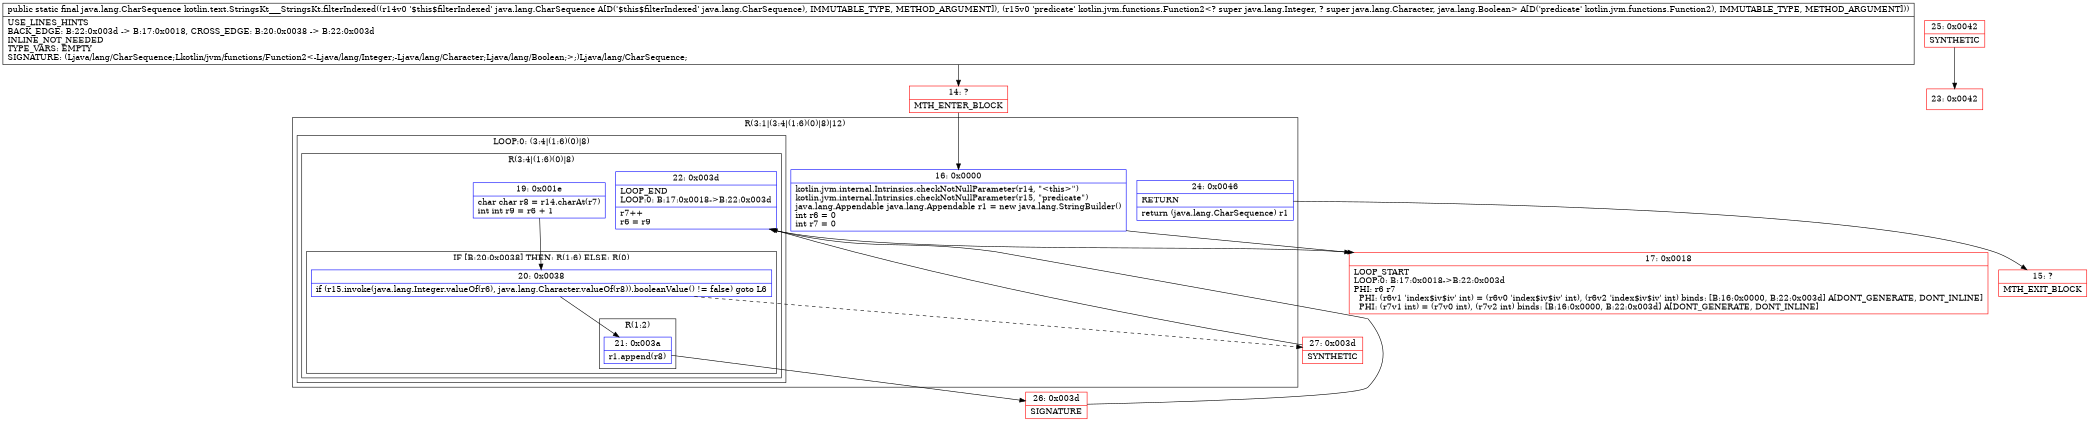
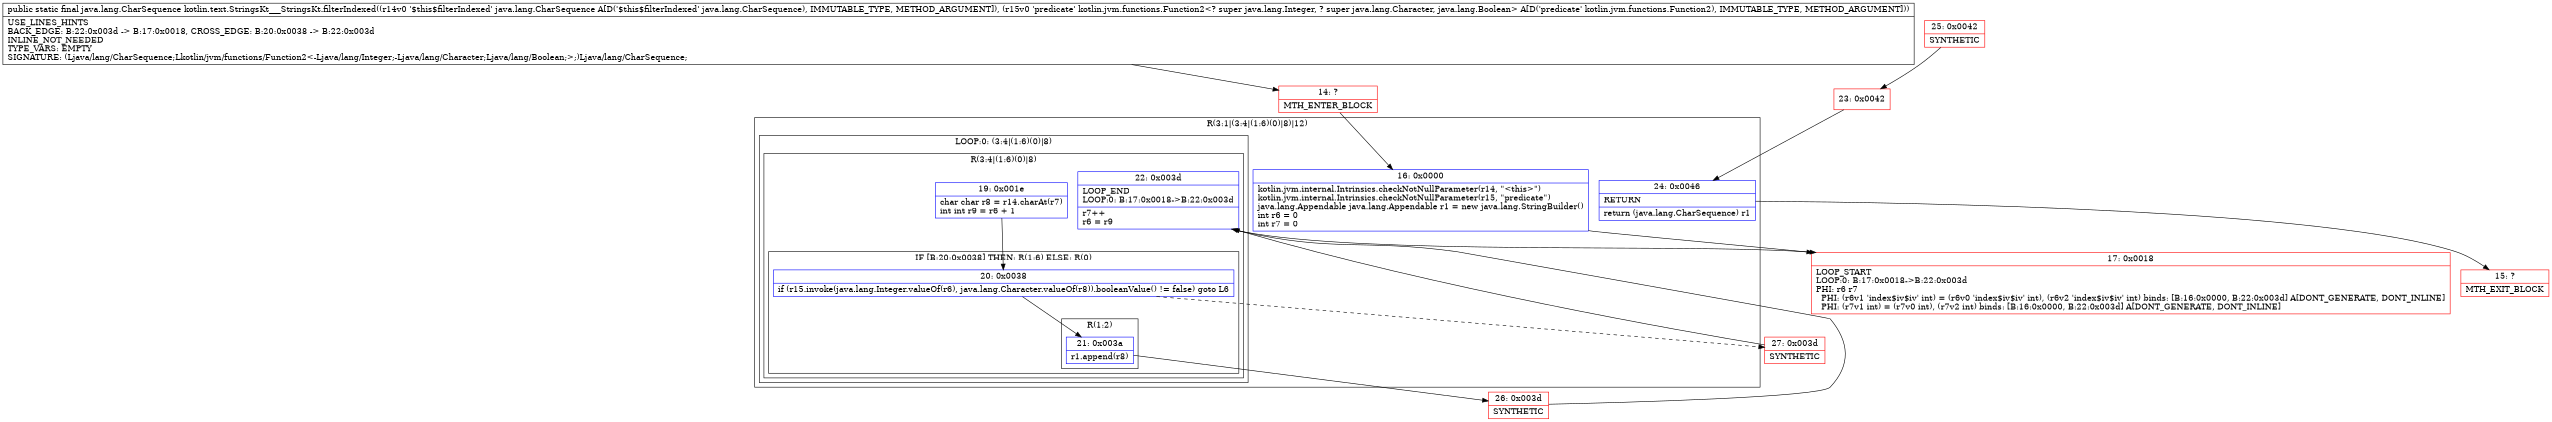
edge "23: 0x0042" -> "24: 0x0046": added
node "26: 0x003d": text "SIGNATURE" -> "SYNTHETIC"
